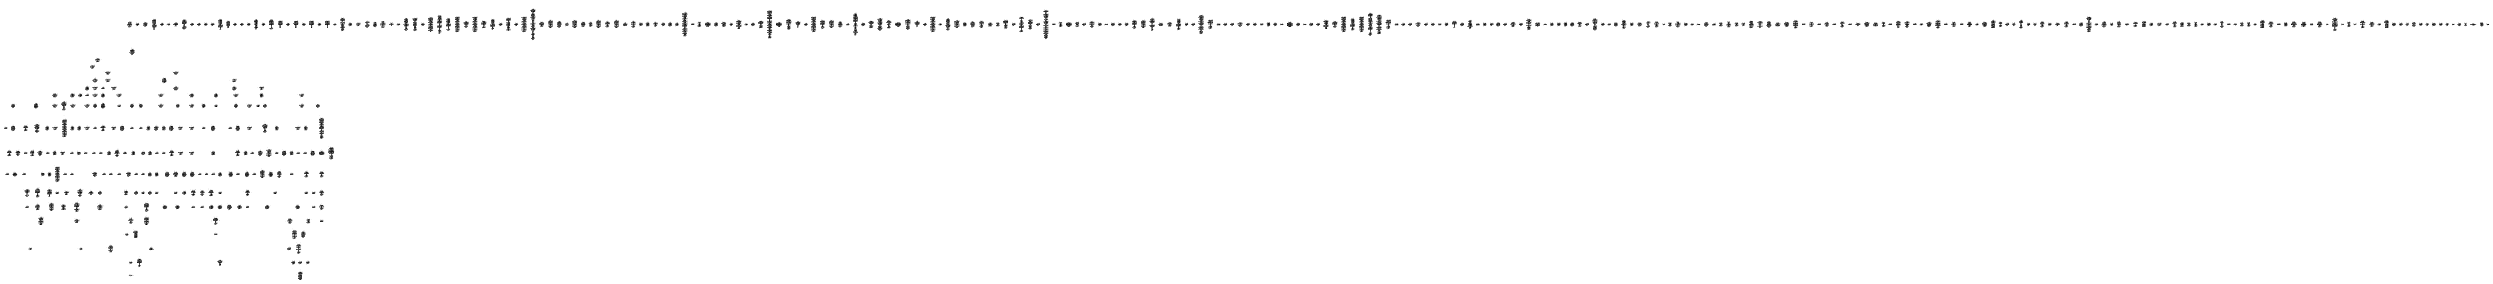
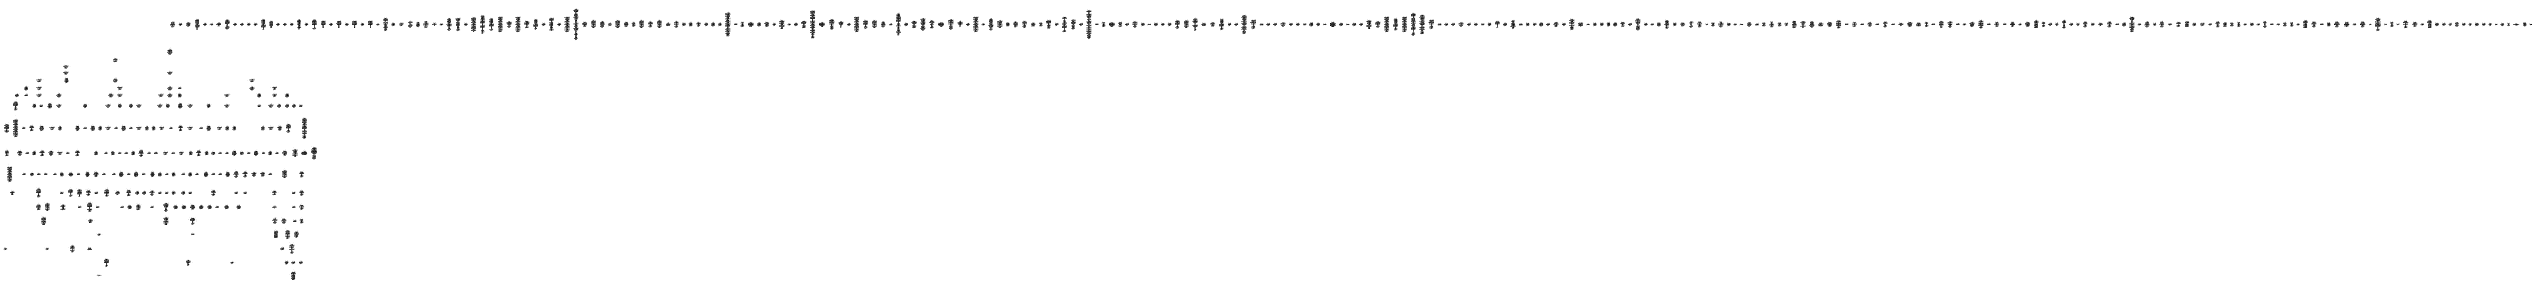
node "# 0x184f PUSHX Data REVERT": added
